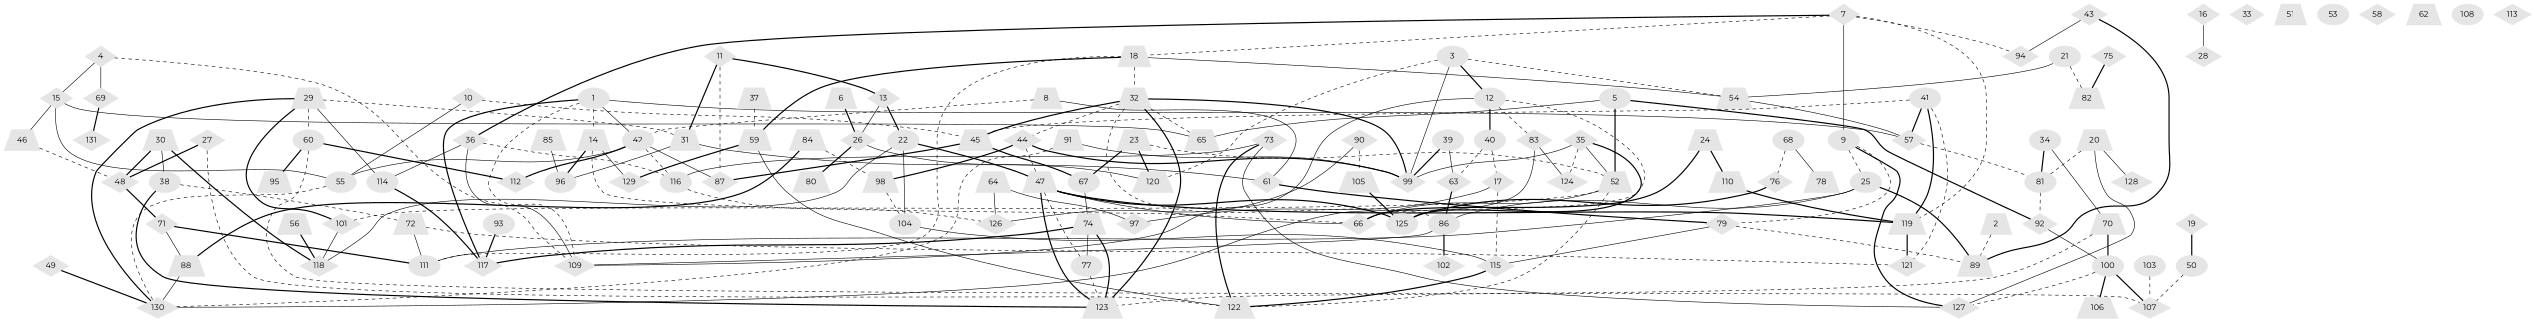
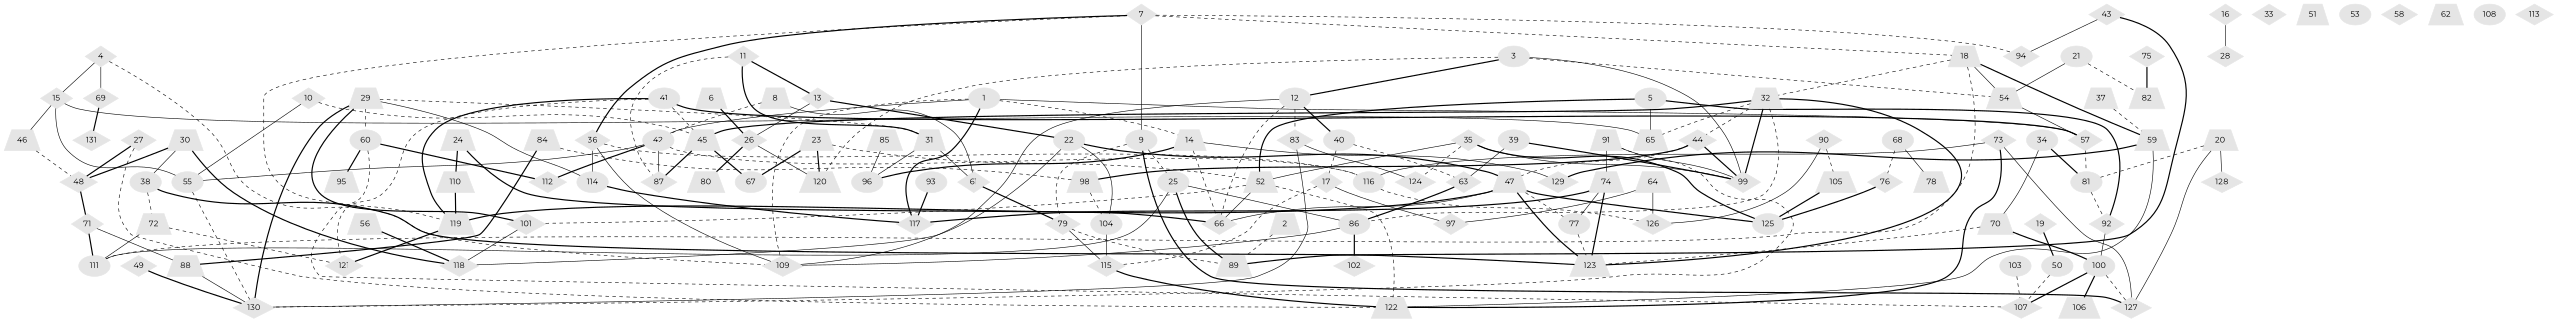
edge "67" -- "74": now "91" -- "74"
